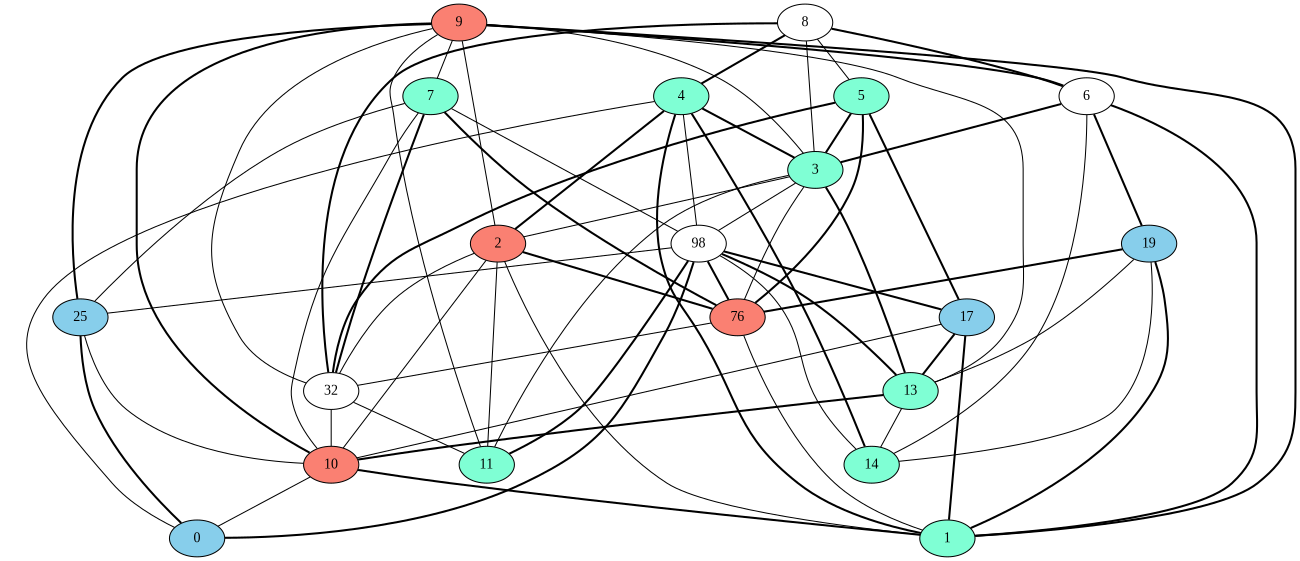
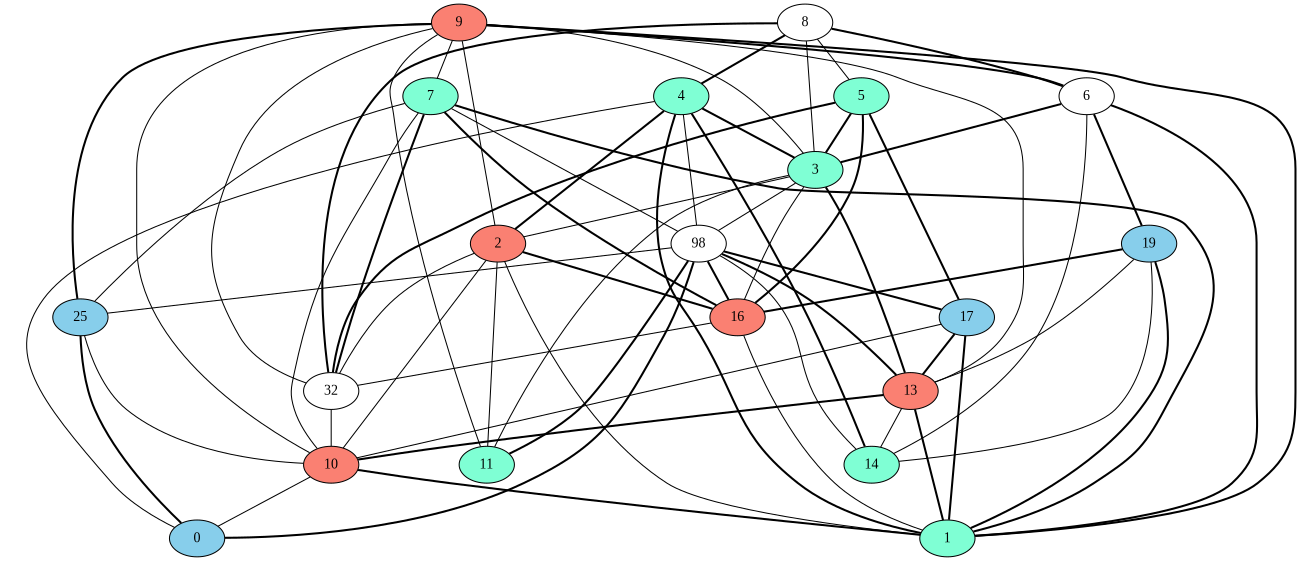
edge "9" -- "10": style bold -> solid
edge "7" -- "1": added
node "76": label "76" -> "16"
node "13": fillcolor aquamarine -> salmon
edge "32" -- "11": removed
edge "13" -- "1": added
